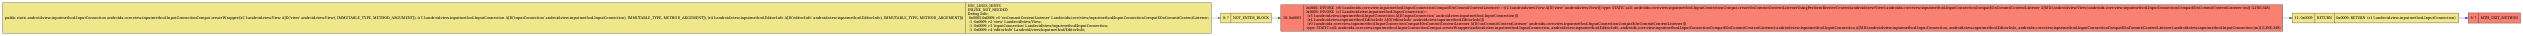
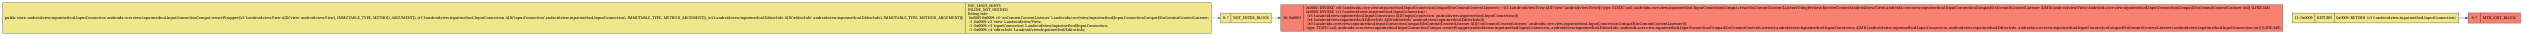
edge "10: 0x0001" -> "11: 0x0009": removed
node "9: ?": text "MTH_EXIT_METHOD" -> "MTH_EXIT_BLOCK"
